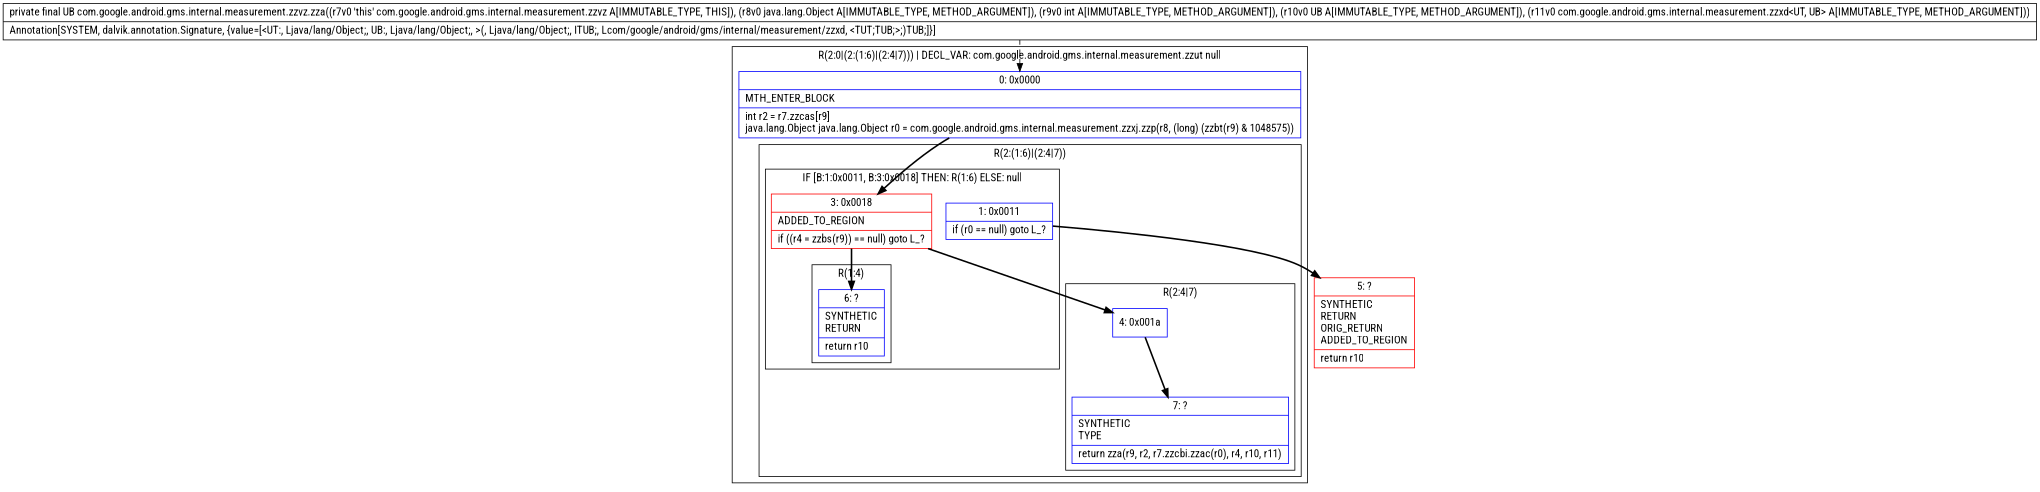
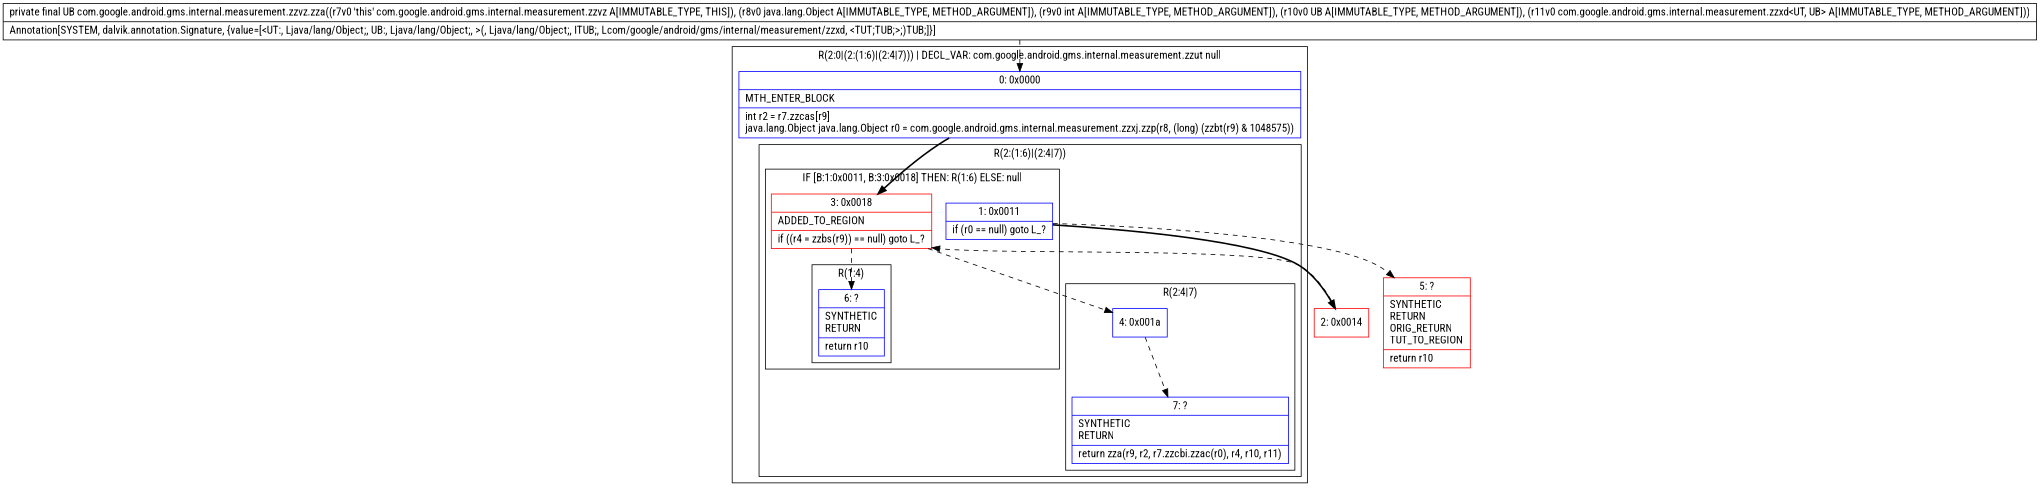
edge "1: 0x0011" -> "5: ?": style bold -> dashed
edge "3: 0x0018" -> "6: ?": style bold -> dashed
edge "3: 0x0018" -> "4: 0x001a": style bold -> dashed
node "2: 0x0014": added
node "5: ?": text "ADDED_TO_REGION" -> "TUT_TO_REGION"
edge "4: 0x001a" -> "7: ?": style bold -> dashed
node "7: ?": text "TYPE" -> "RETURN"
